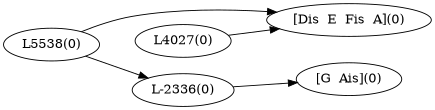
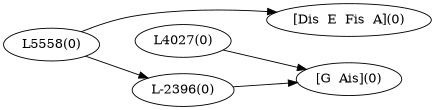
edge "L4027(0)" -> "[Dis  E  Fis  A](0)": now "L4027(0)" -> "[G  Ais](0)"
node "L5538(0)": label "L5538(0)" -> "L5558(0)"
node "L-2336(0)": label "L-2336(0)" -> "L-2396(0)"
